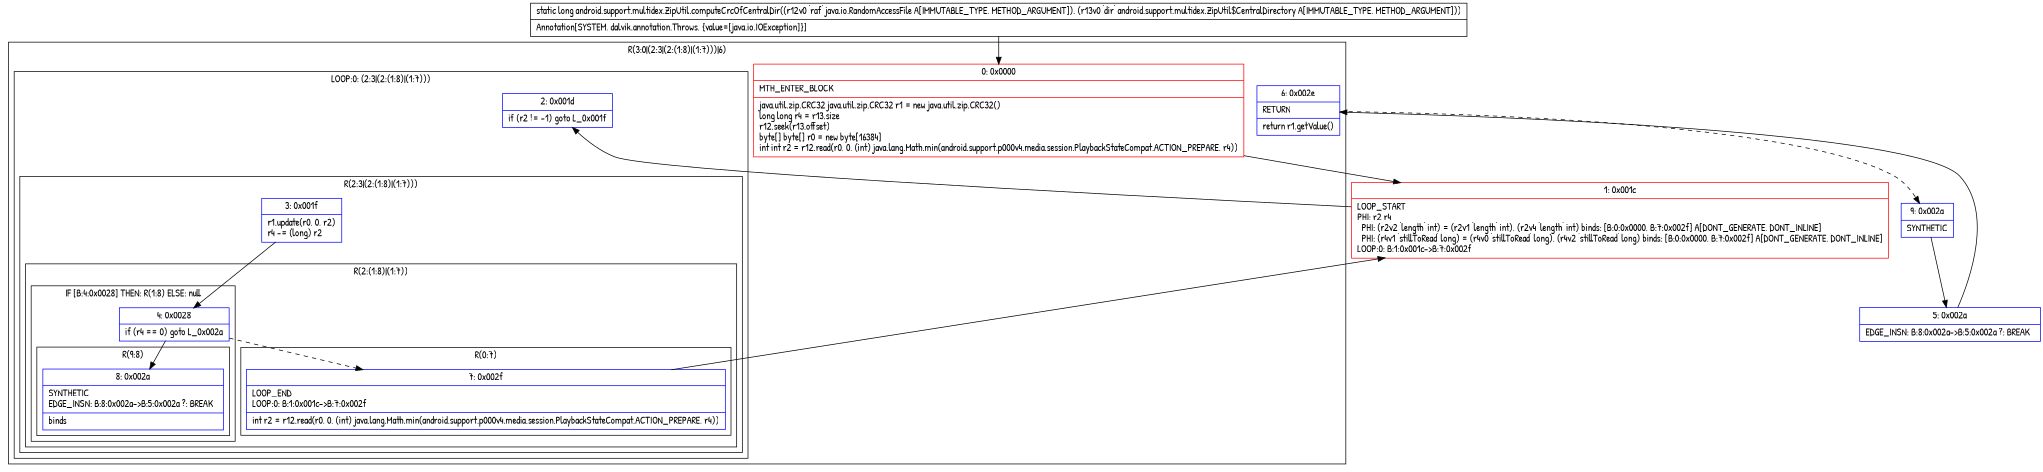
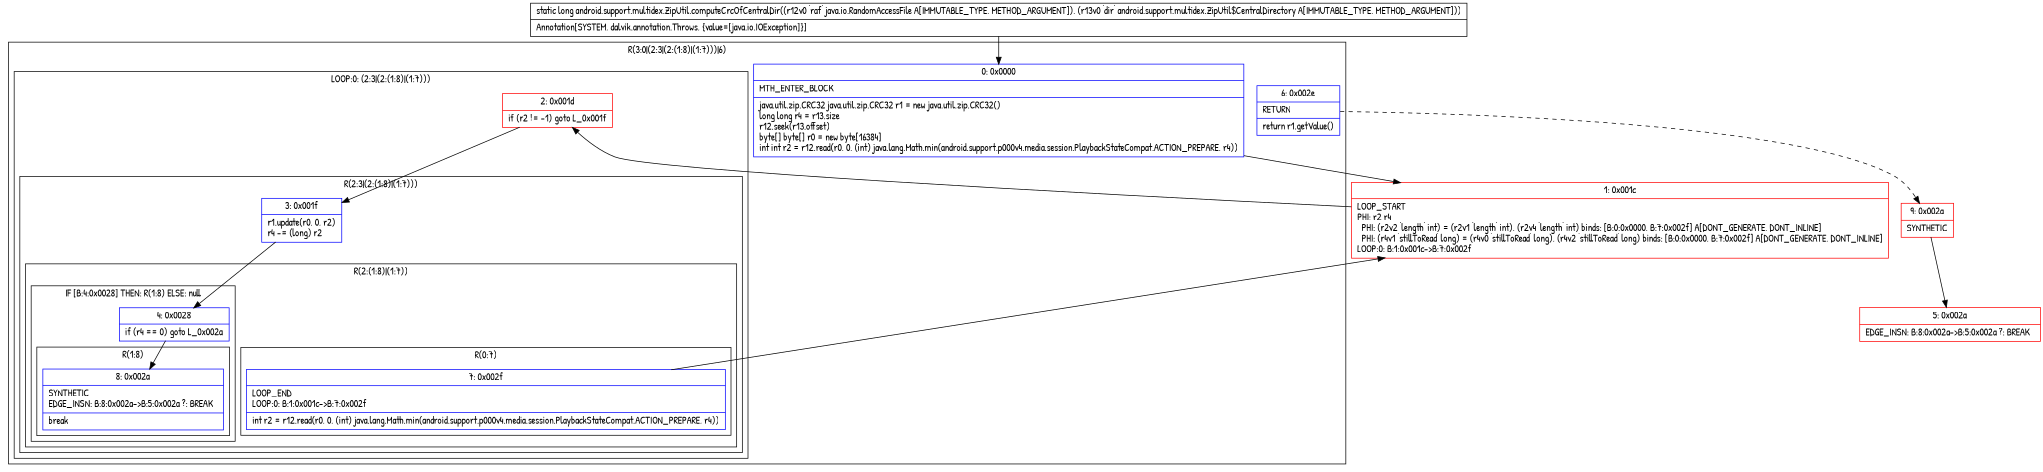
node "2: 0x001d": color blue -> red
node "0: 0x0000": color red -> blue
edge "5: 0x002a" -> "6: 0x002e": removed
edge "2: 0x001d" -> "3: 0x001f": added
node "9: 0x002a": color blue -> red
node "5: 0x002a": color blue -> red
edge "4: 0x0028" -> "7: 0x002f": removed
cluster "R(9:8)": label "R(9:8)" -> "R(1:8)"
node "8: 0x002a": text "binds" -> "break"
